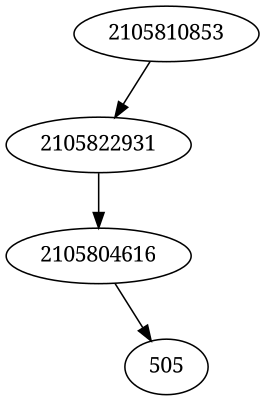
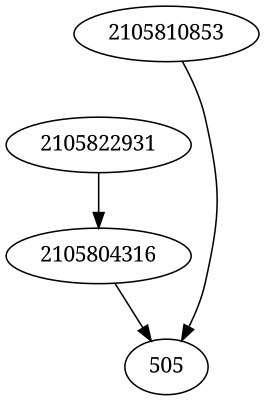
edge "2105810853" -> "2105822931": now "2105810853" -> "505"
node "2105804616": label "2105804616" -> "2105804316"
